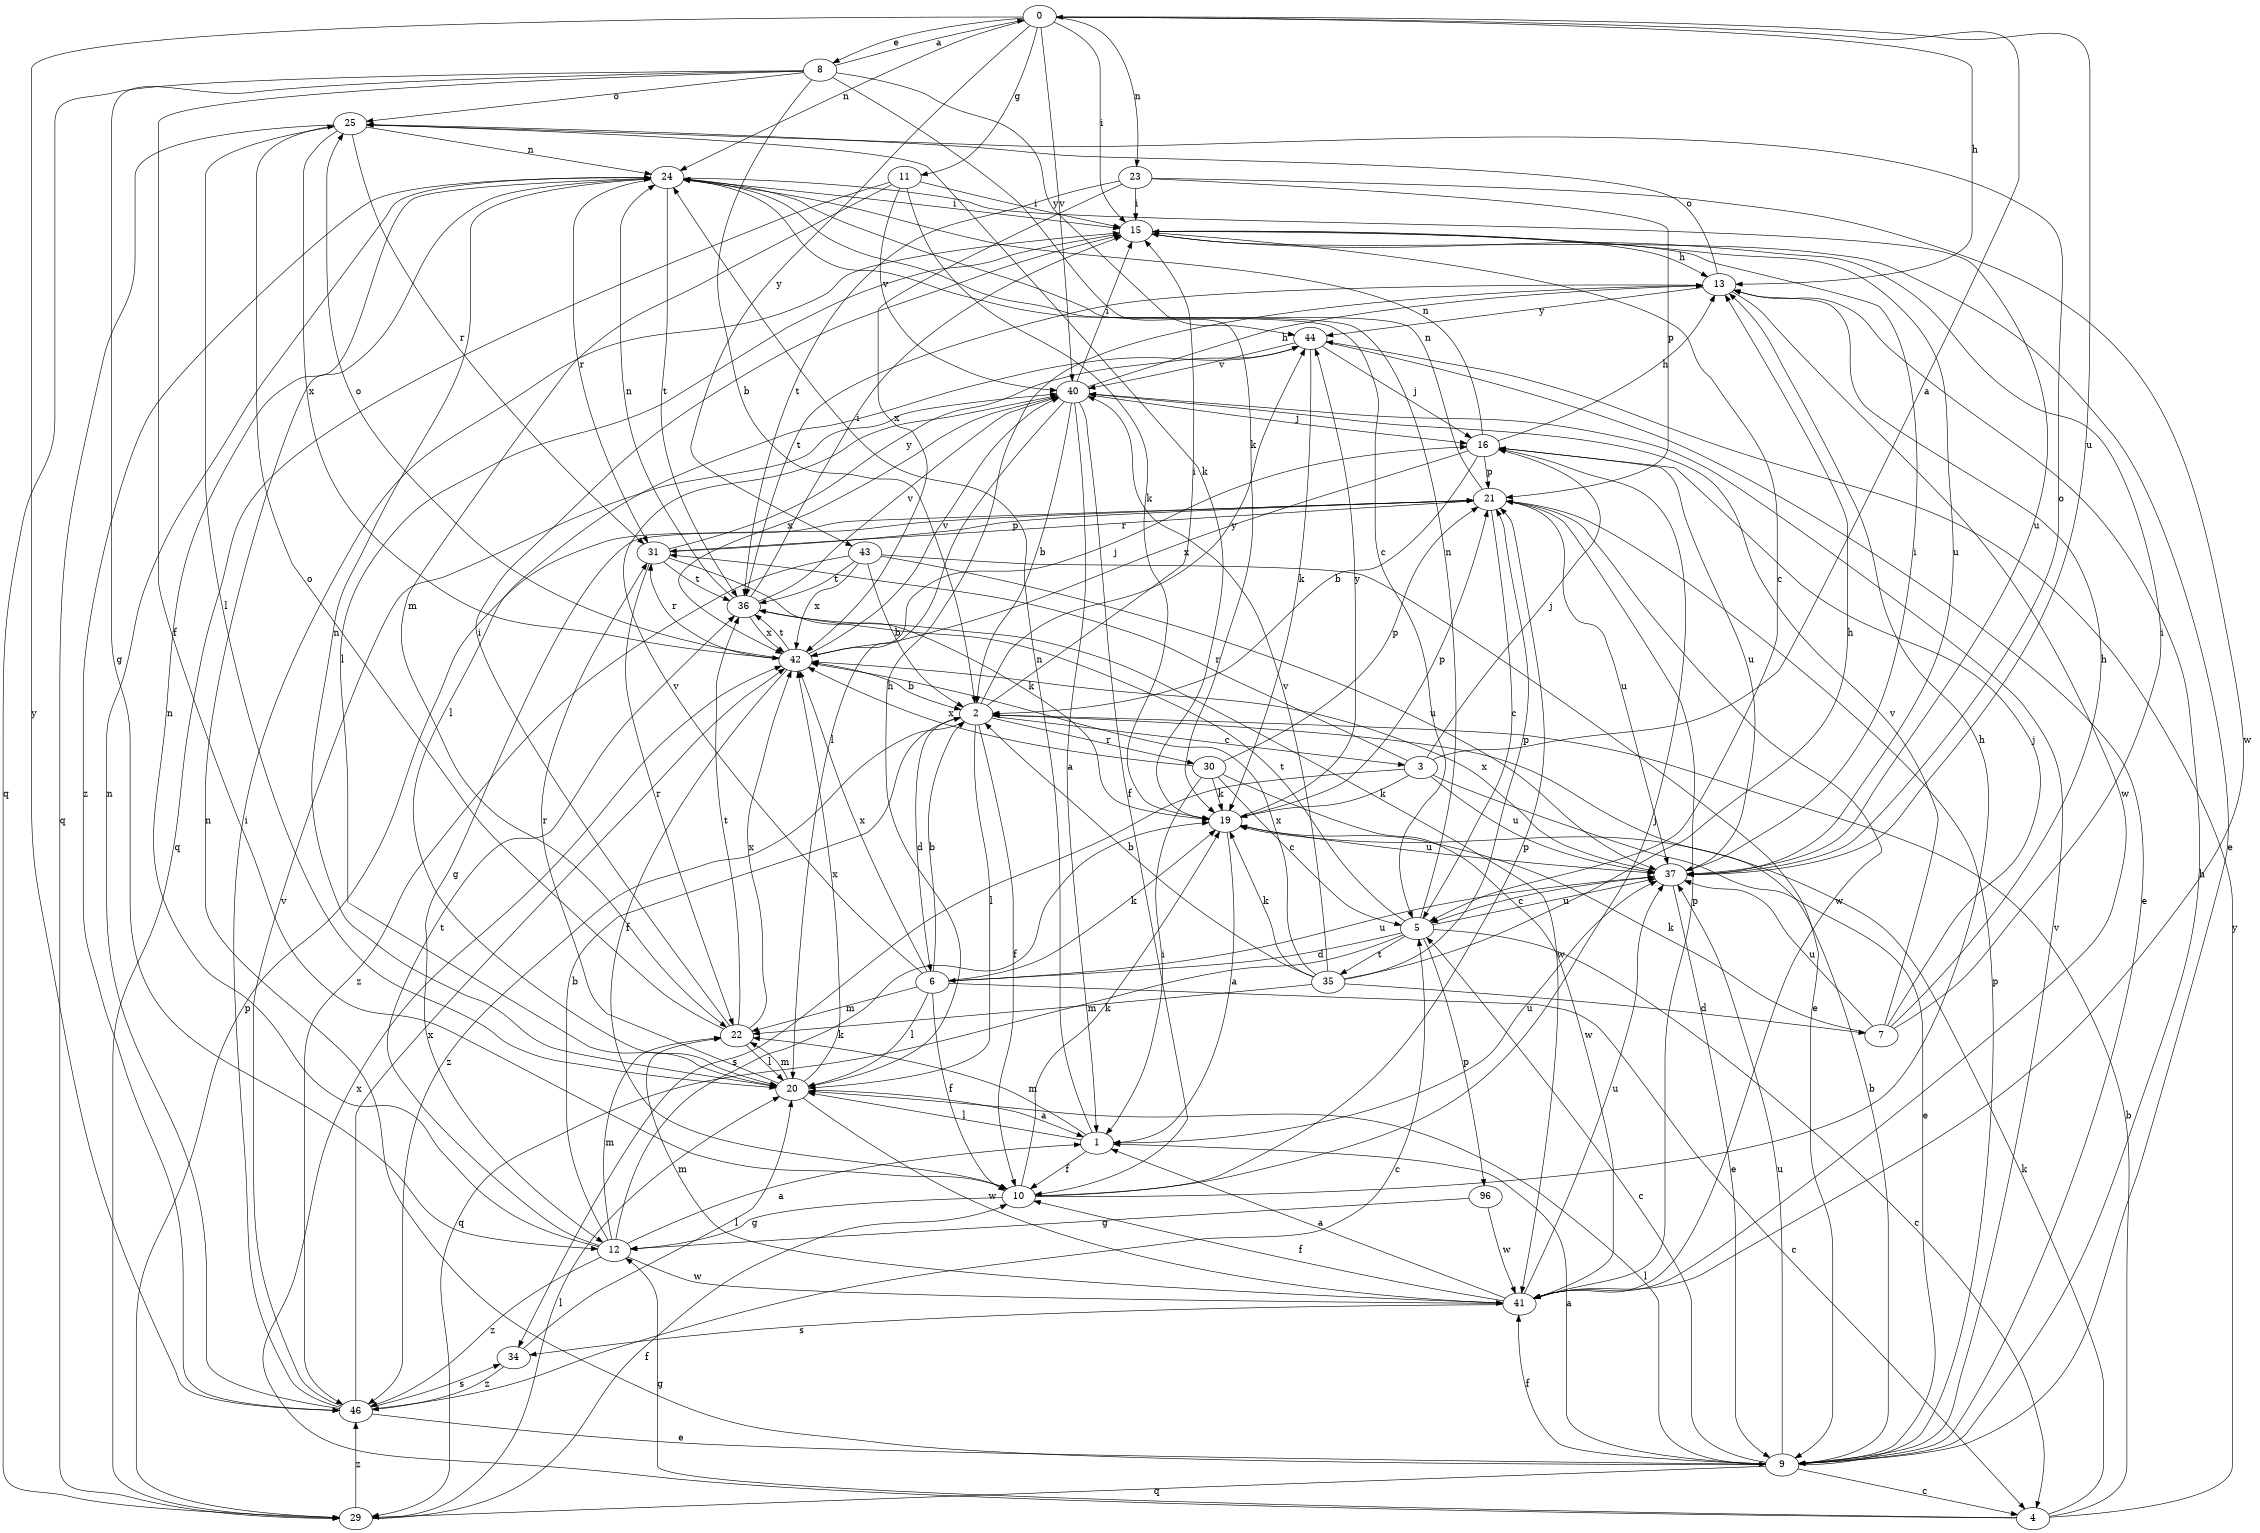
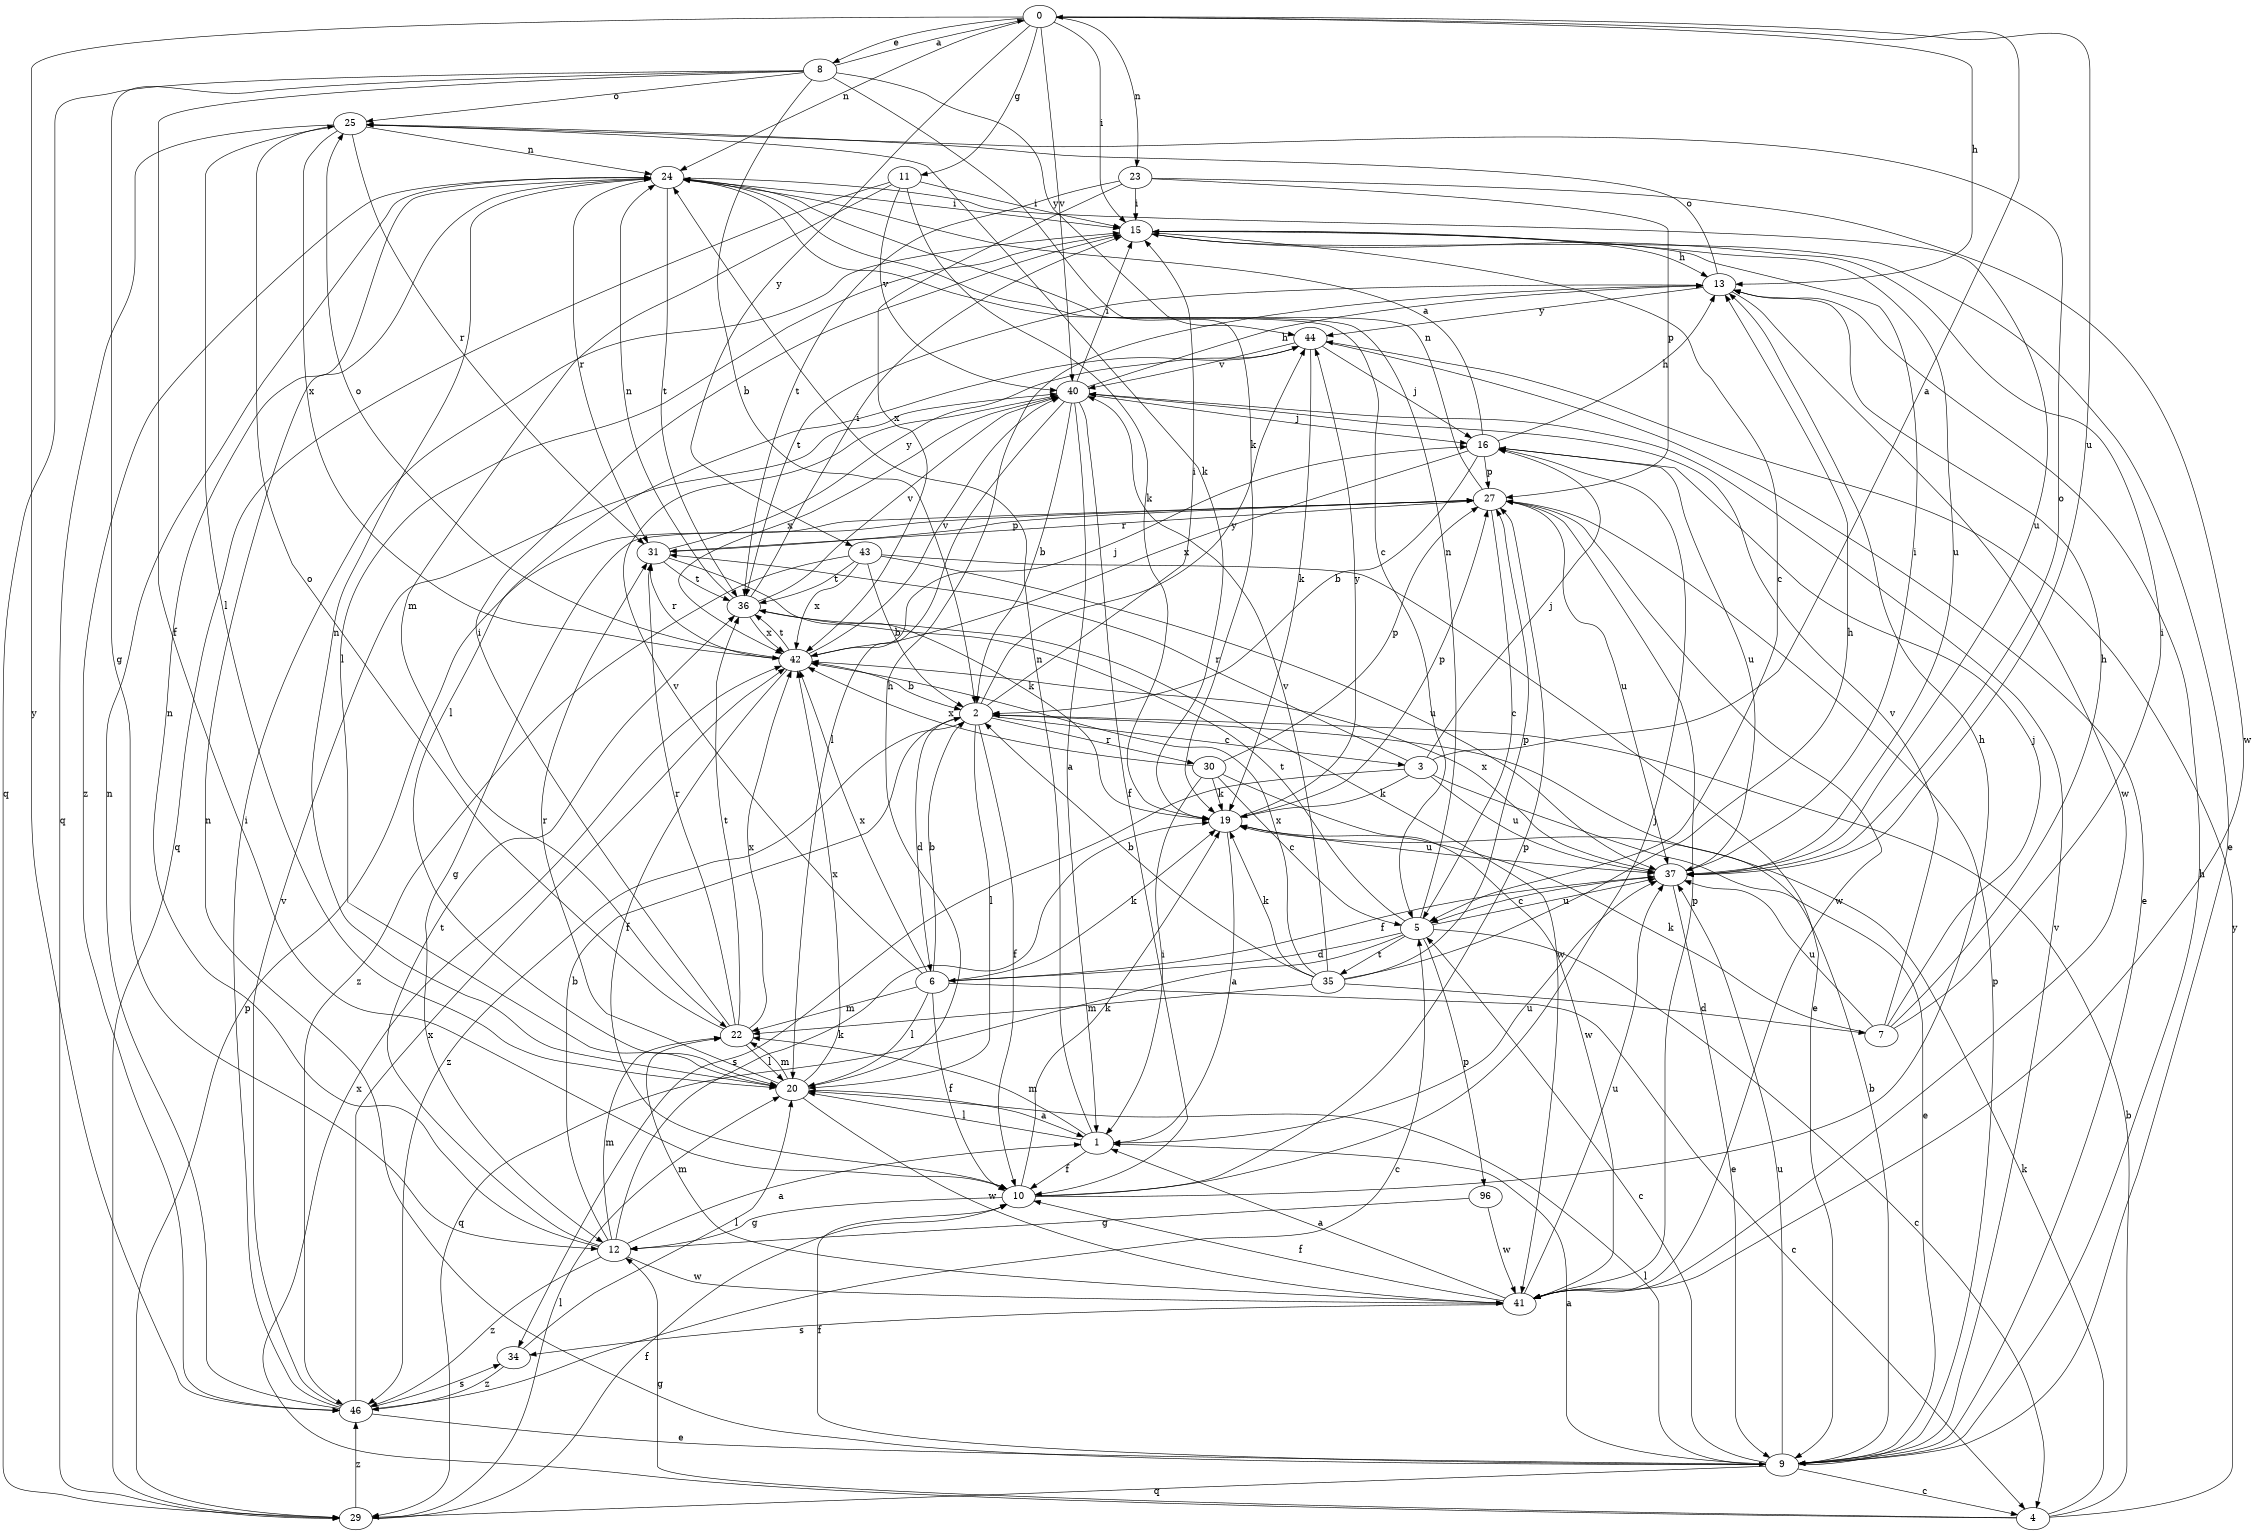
edge "16" -> "24": label "n" -> "a"
node "21": label "21" -> "27"
edge "31" -> "22": reversed
edge "6" -> "37": label "u" -> "f"
edge "9" -> "41": now "9" -> "10"
